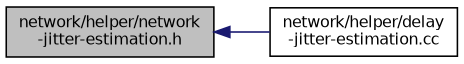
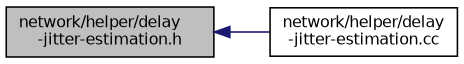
node "network/helper/network -jitter-estimation.h": label "network/helper/network -jitter-estimation.h" -> "network/helper/delay -jitter-estimation.h"
